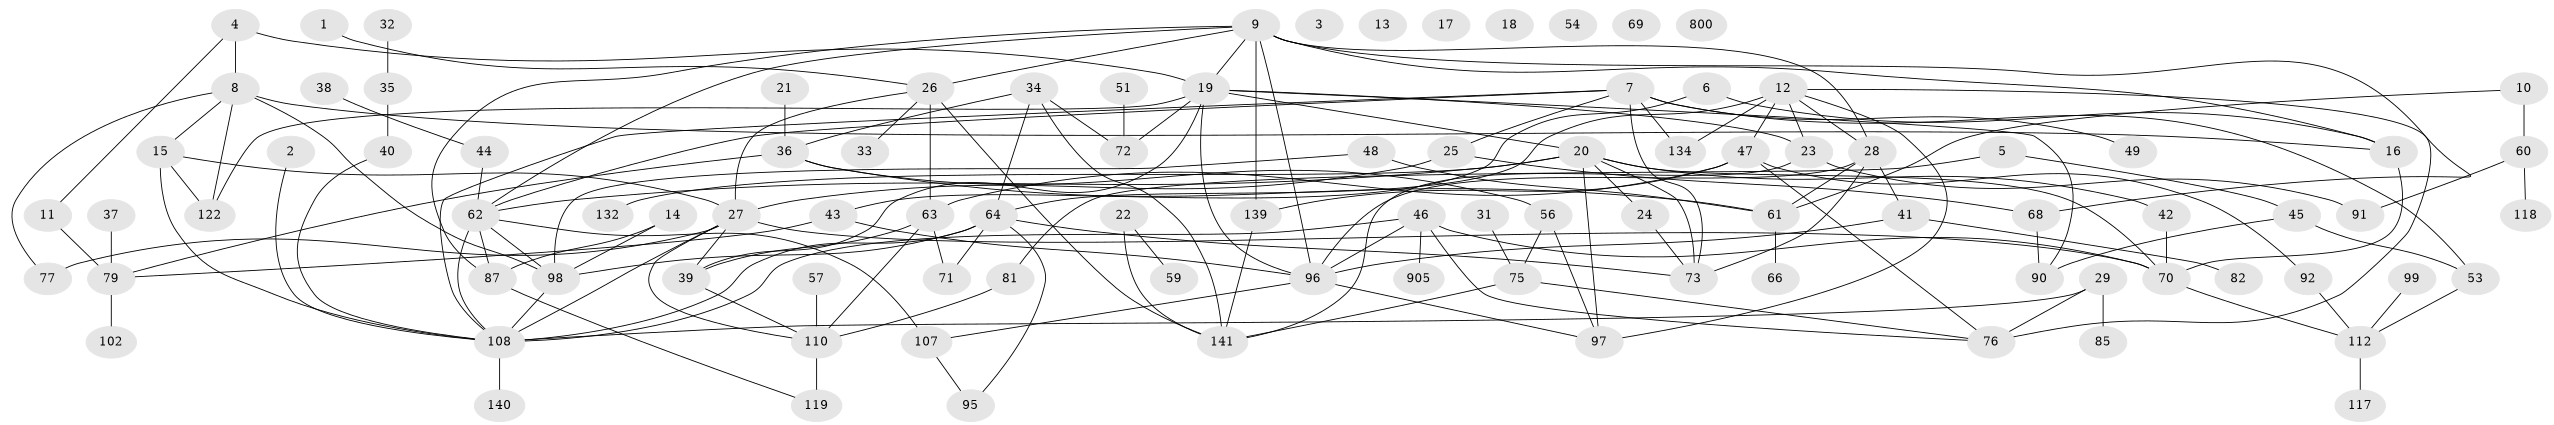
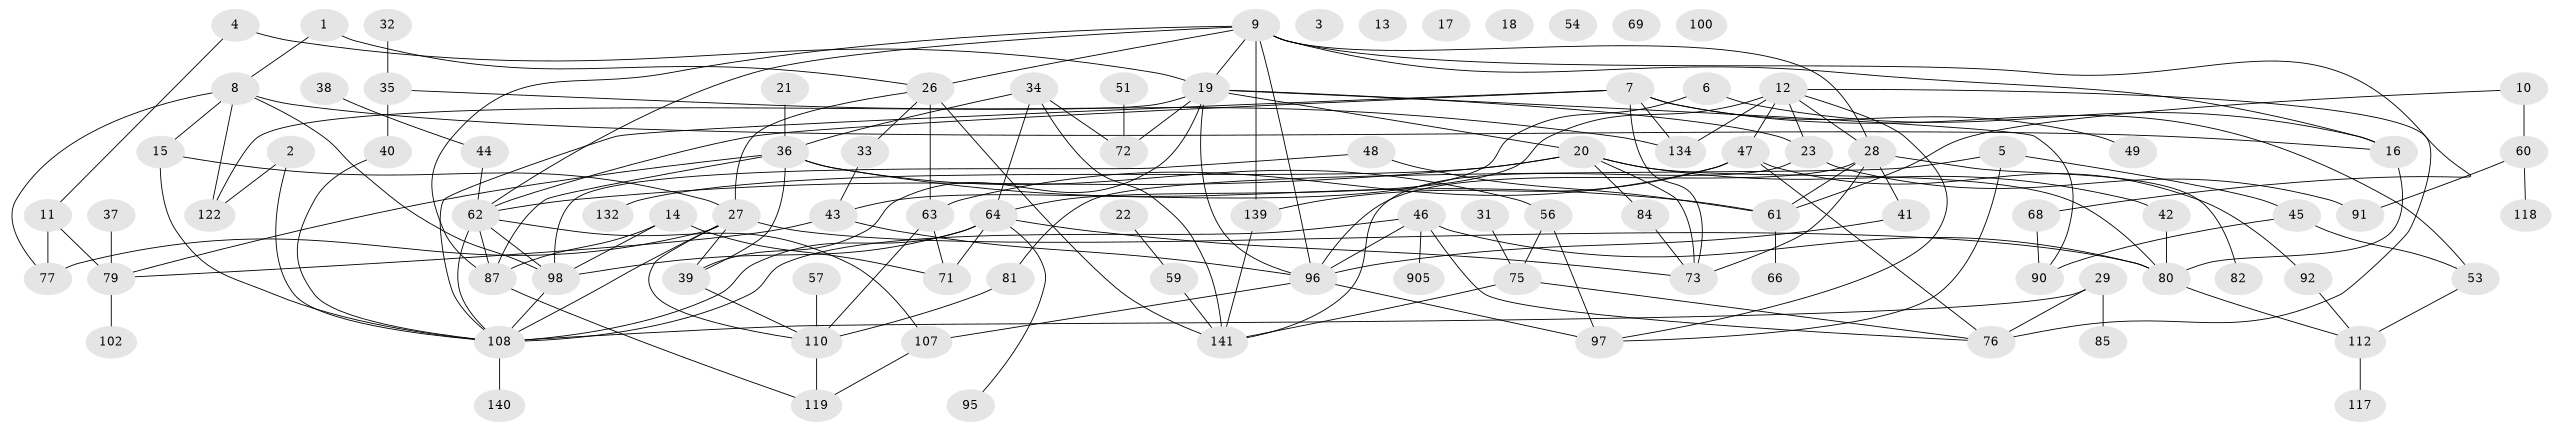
node "800": label "800" -> "100"
edge "4" -- "8": now "1" -- "8"
edge "35" -- "134": added
node "25": removed
edge "15" -- "122": now "2" -- "122"
edge "36" -- "87": added
edge "33" -- "43": added
node "24": label "24" -> "84"
edge "20" -- "97": now "5" -- "97"
edge "41" -- "82": now "28" -- "82"
edge "14" -- "71": added
edge "11" -- "77": added
edge "63" -- "39": now "36" -- "39"
node "70": label "70" -> "80"
node "99": removed
edge "22" -- "141": now "59" -- "141"
edge "107" -- "95": now "107" -- "119"
